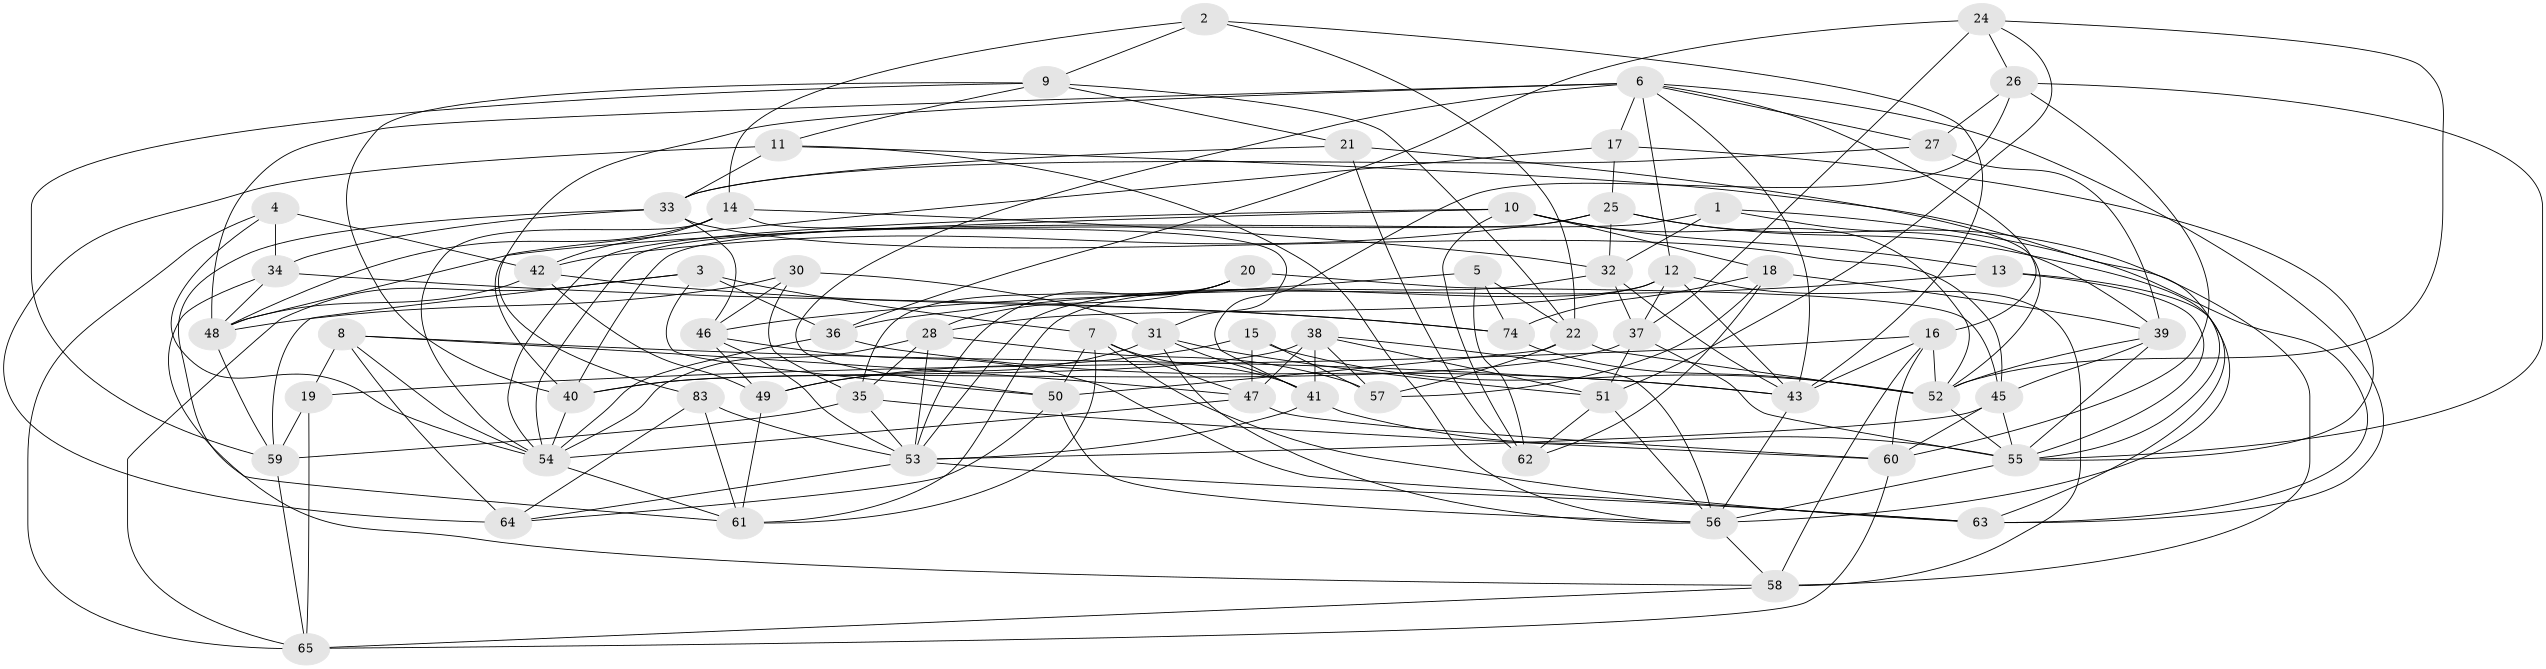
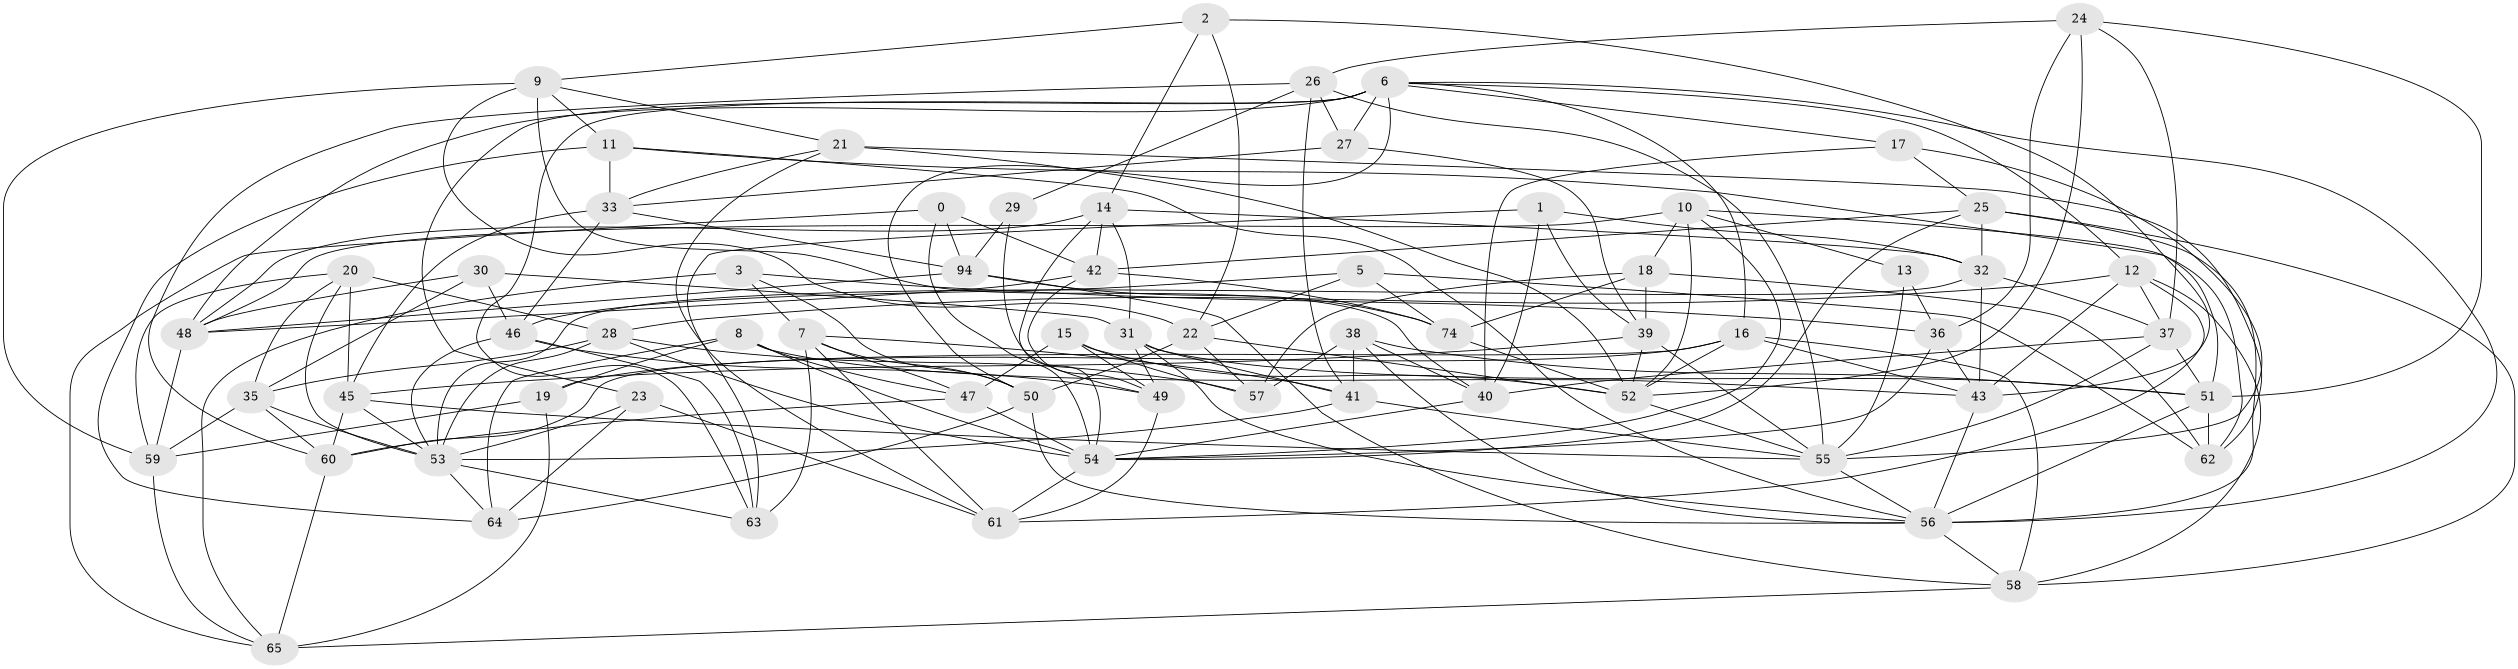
edge "11" -- "55": now "11" -- "51"
edge "6" -- "43": now "6" -- "56"
node "4": label "4" -> "0"
node "29": added
node "34": label "34" -> "94"
edge "3" -- "59": now "20" -- "59"
edge "38" -- "47": removed
edge "33" -- "61": now "21" -- "61"
edge "13" -- "63": removed
node "83": label "83" -> "23"
